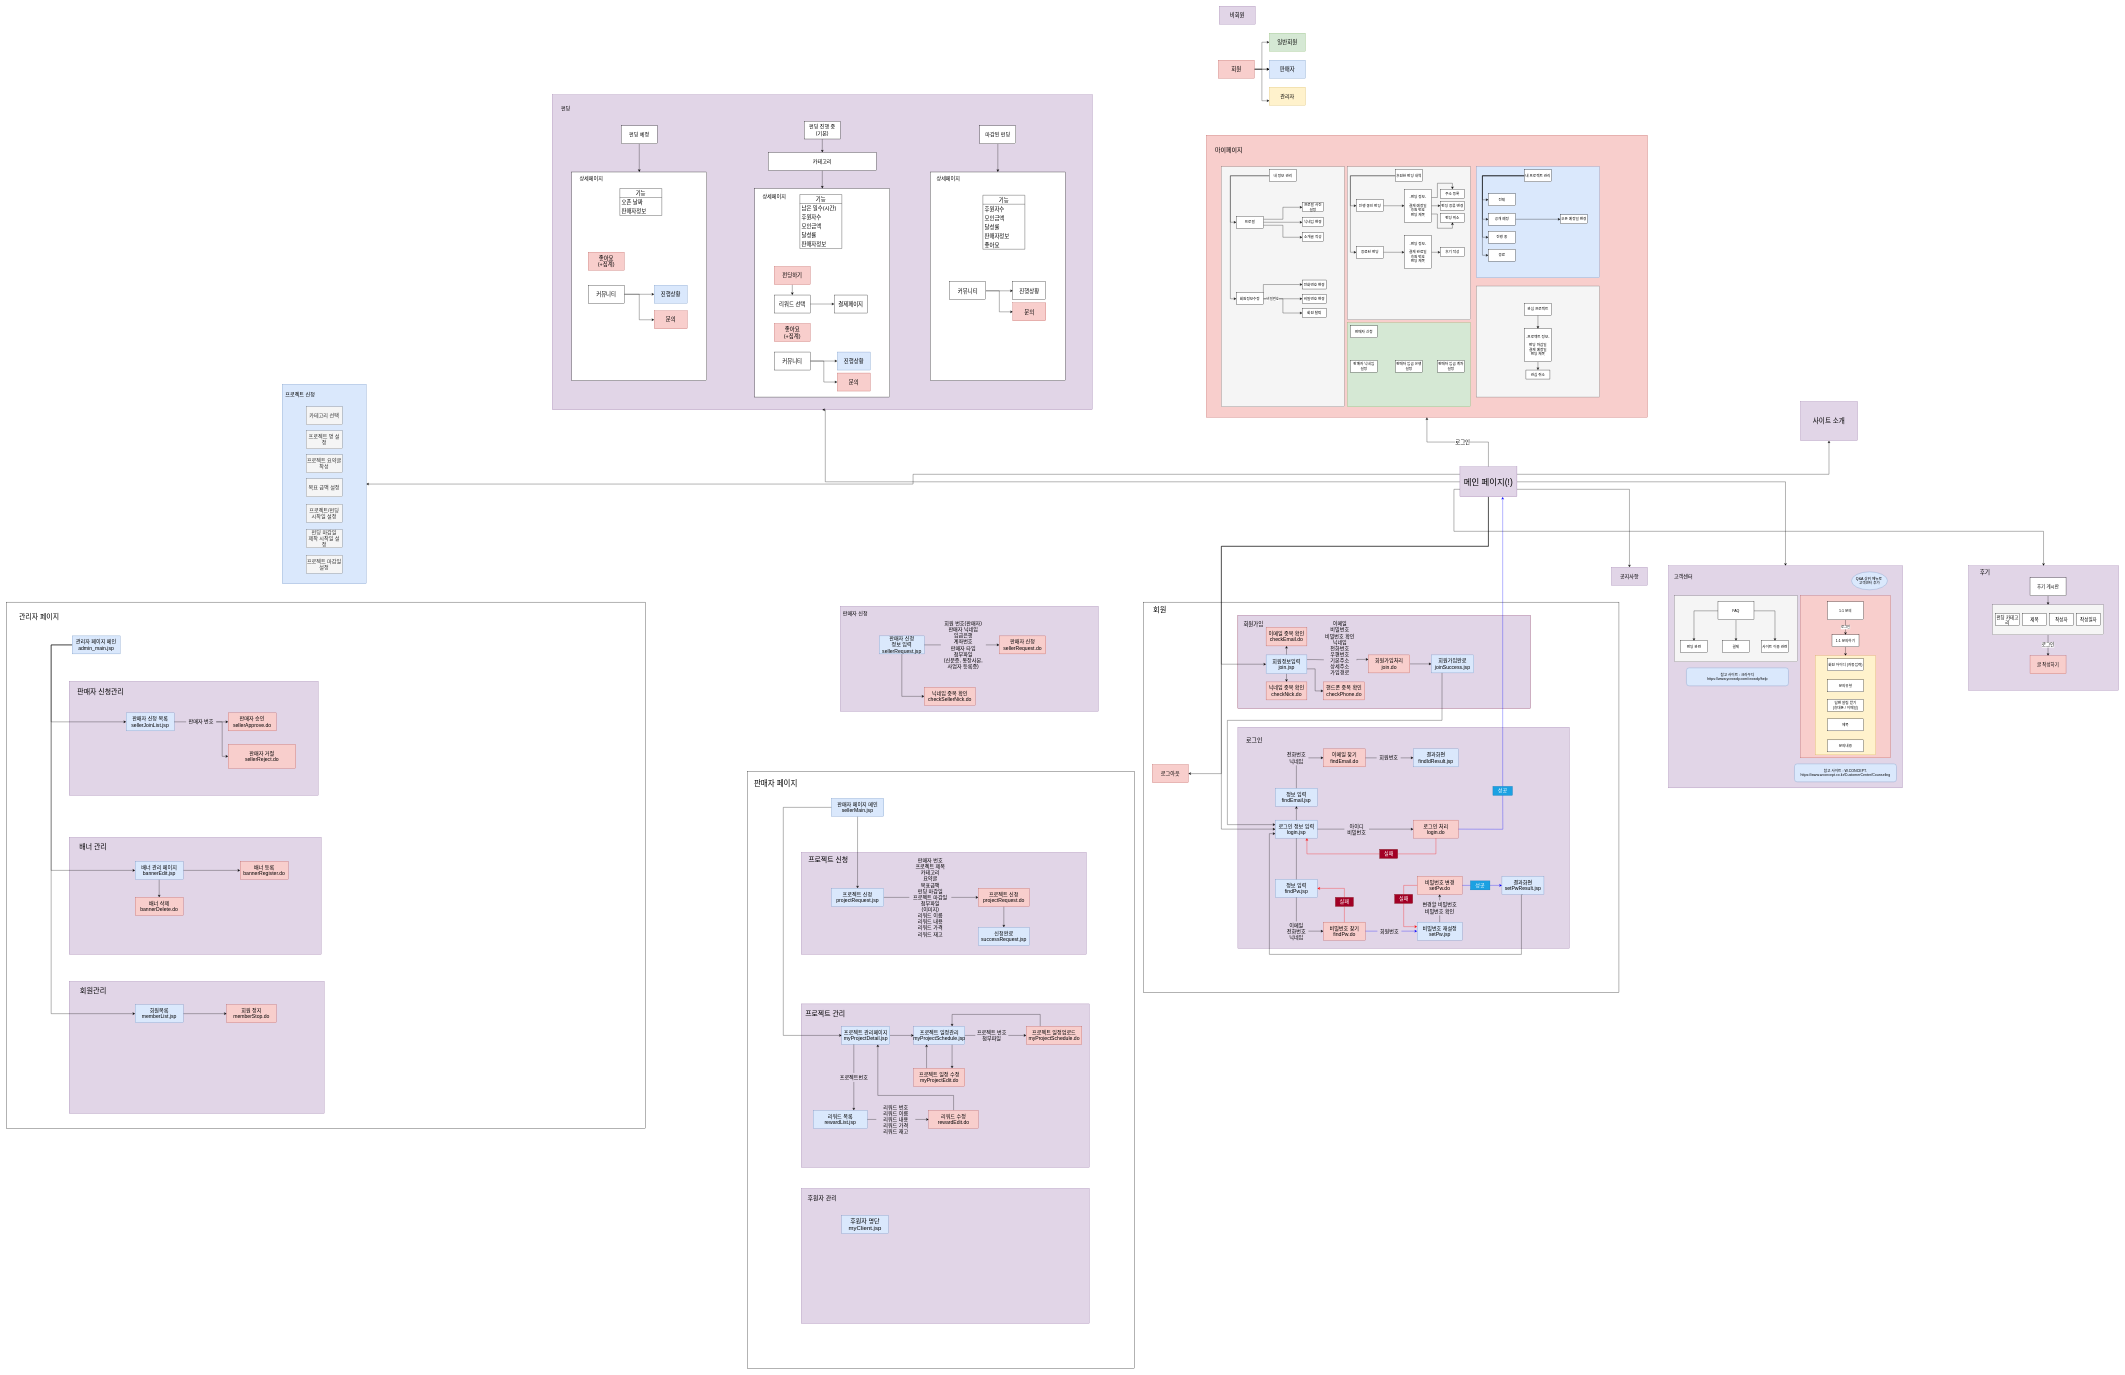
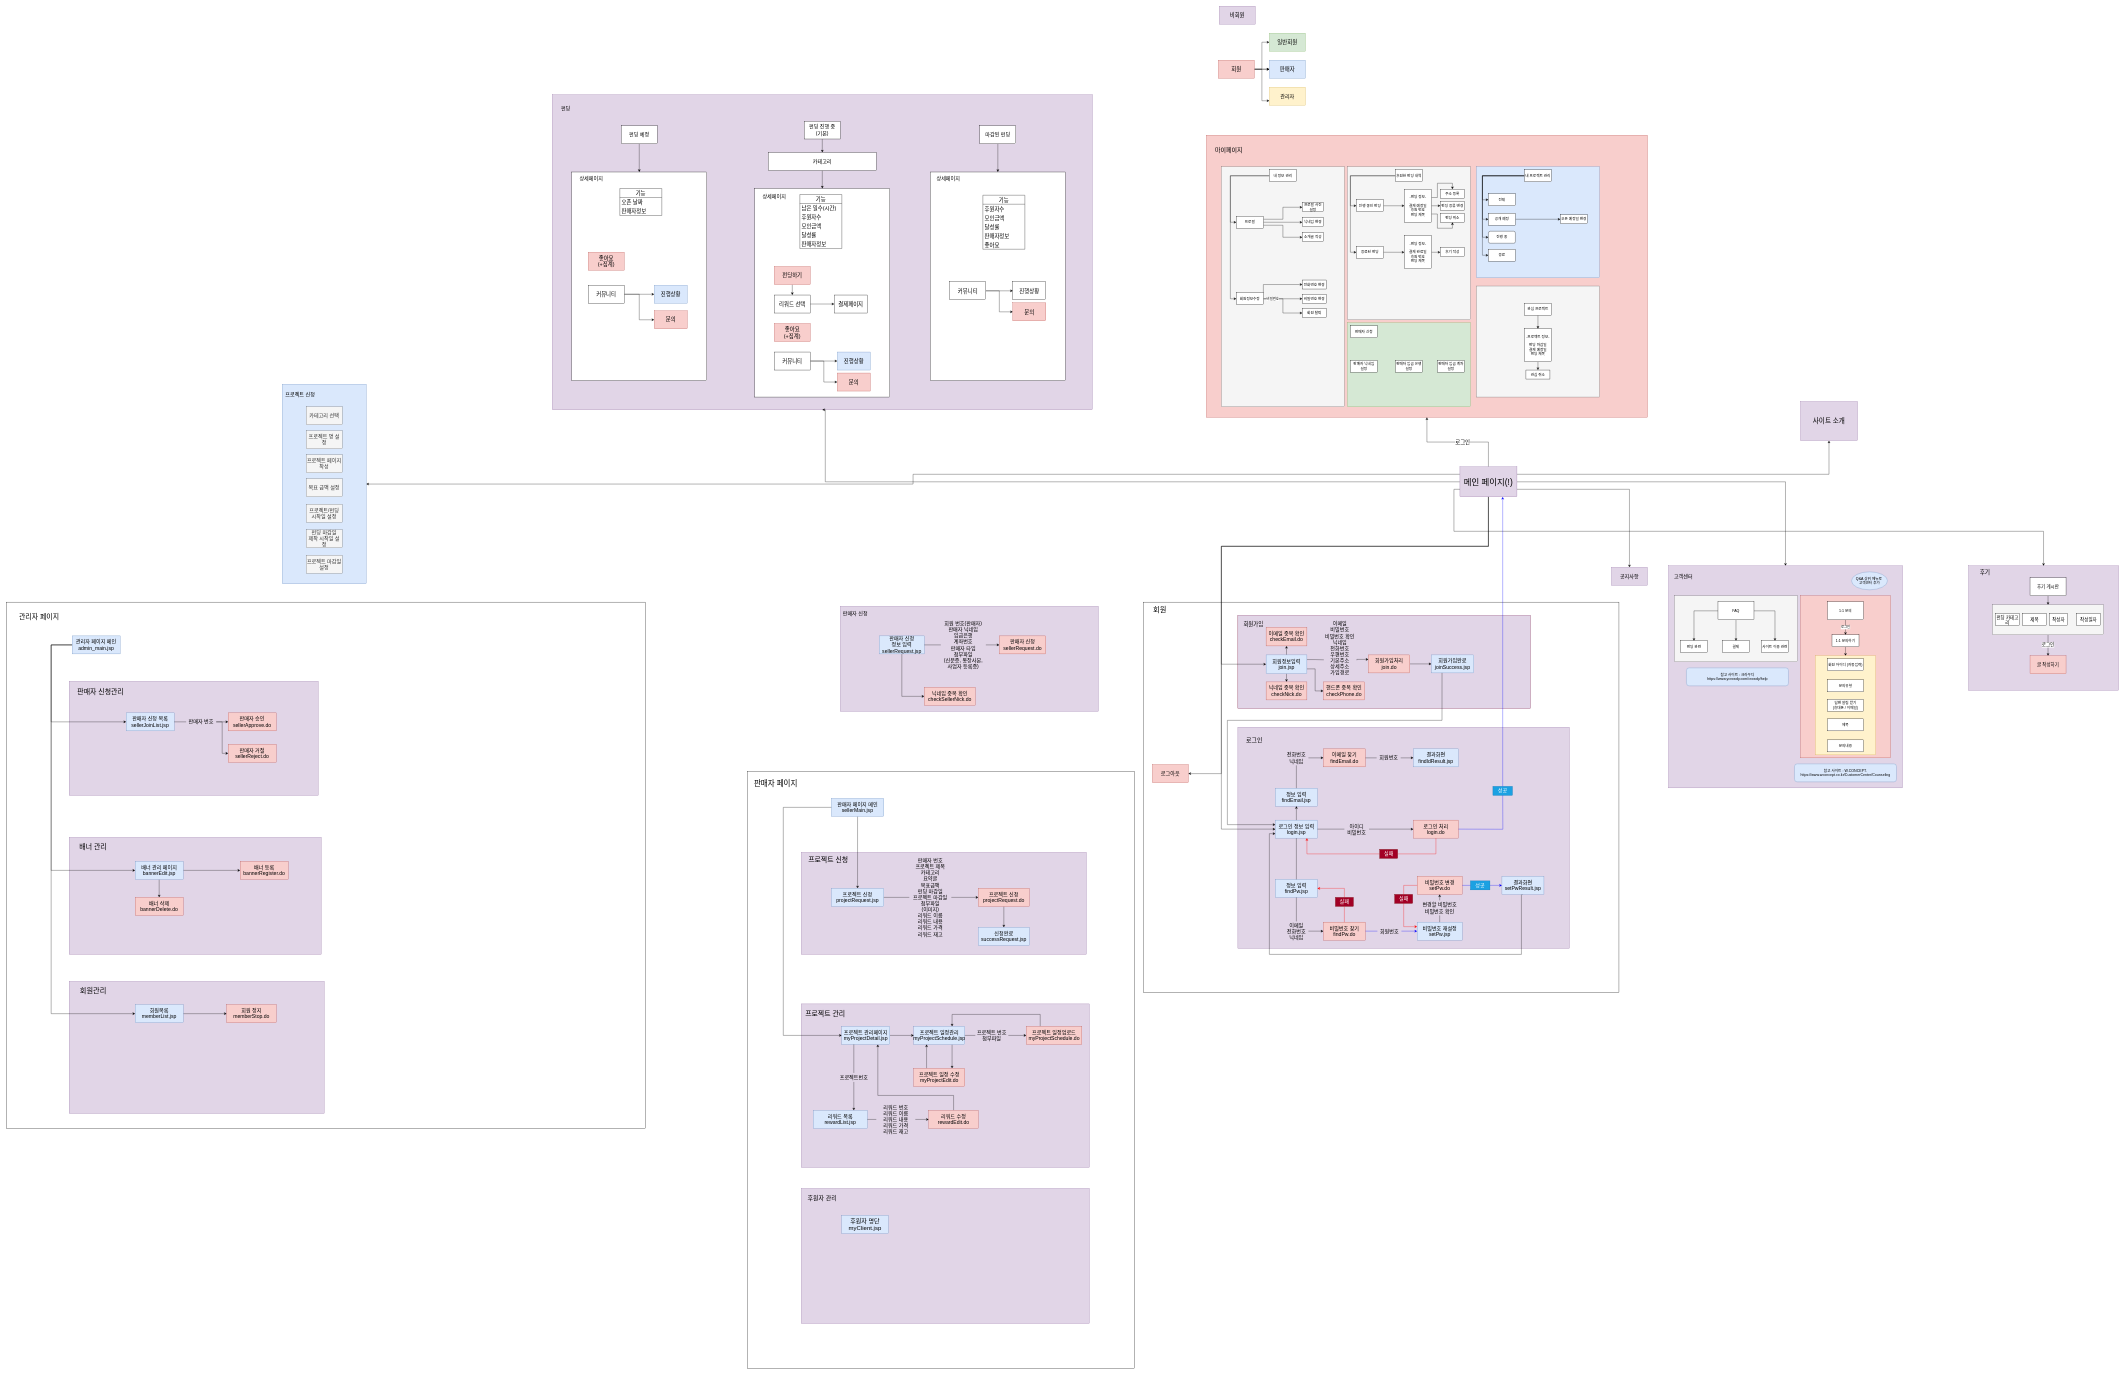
node "진행 중": shape rectangle -> rounded rectangle
node "프로젝트 요약글 작성": label "프로젝트 요약글 작성" -> "프로젝트 페이지 작성"
node "작성자": size 24x12 -> 18x12
node "판매자 거절 sellerReject.do": size 68x24 -> 48x18
